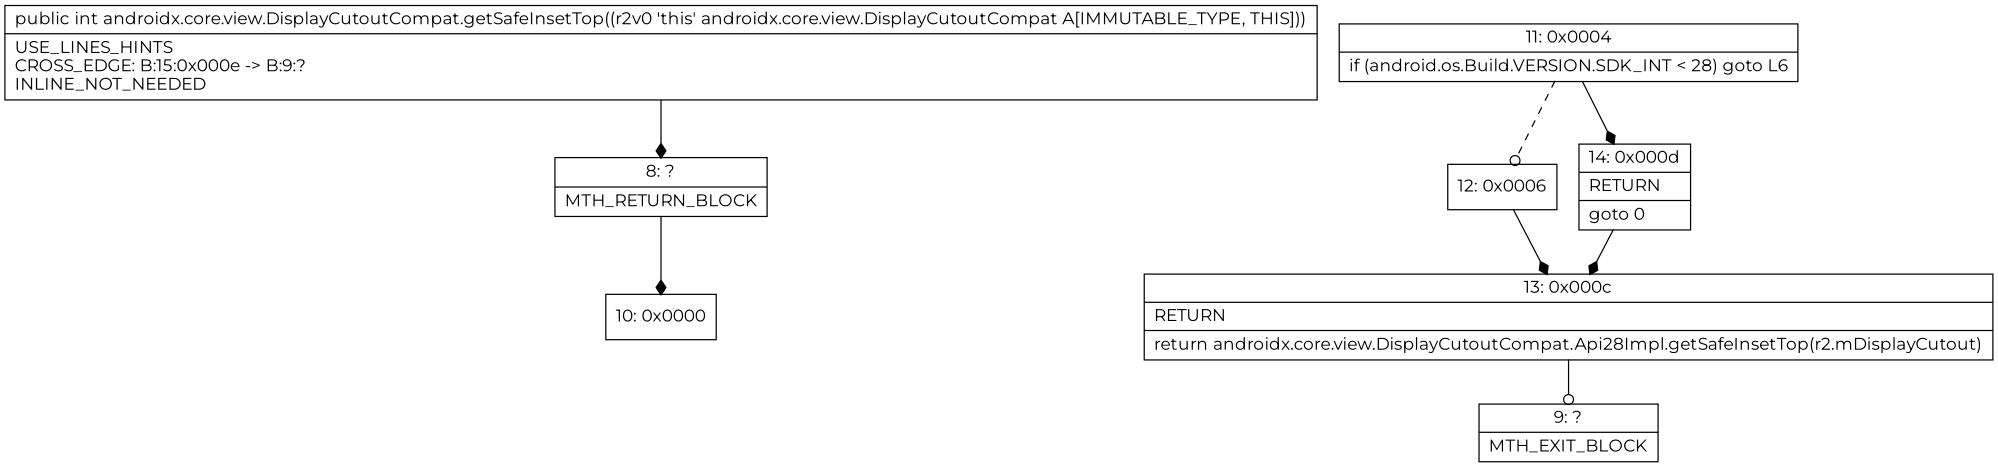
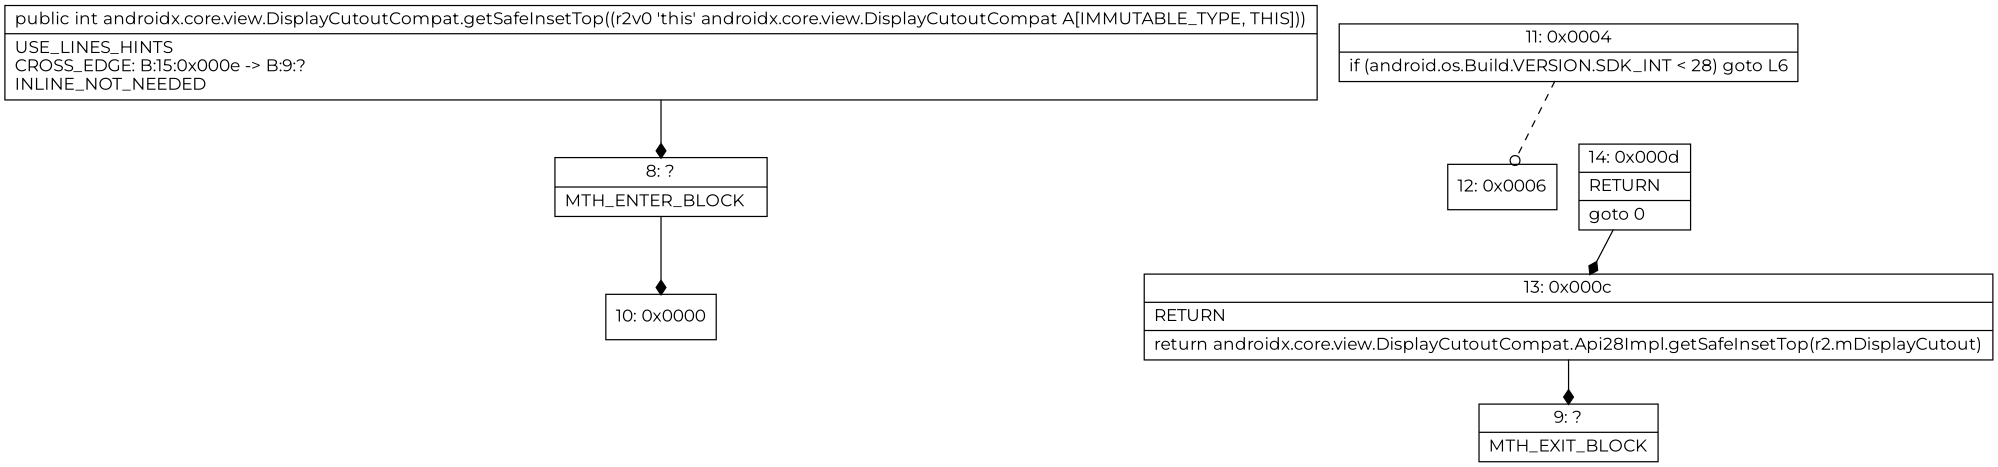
edge "11: 0x0004" -> "14: 0x000d": removed
node "8: ?": text "MTH_RETURN_BLOCK" -> "MTH_ENTER_BLOCK"
edge "12: 0x0006" -> "13: 0x000c": removed
edge "13: 0x000c" -> "9: ?": arrowhead odot -> diamond
